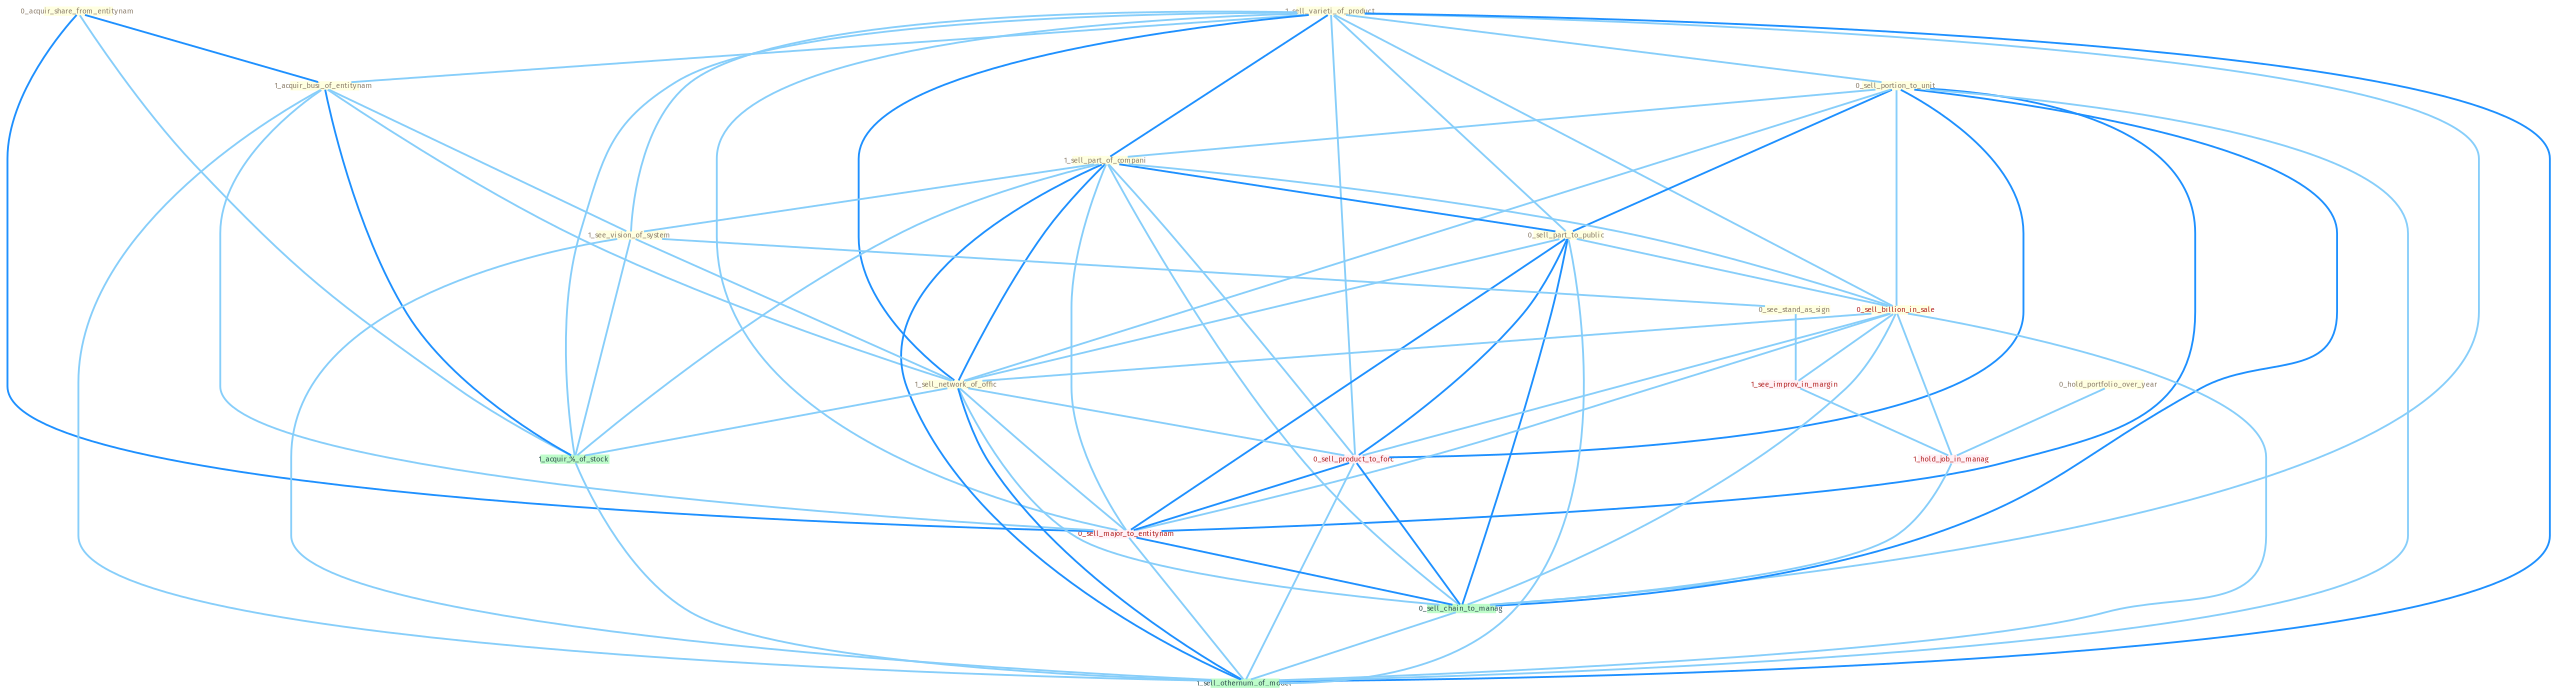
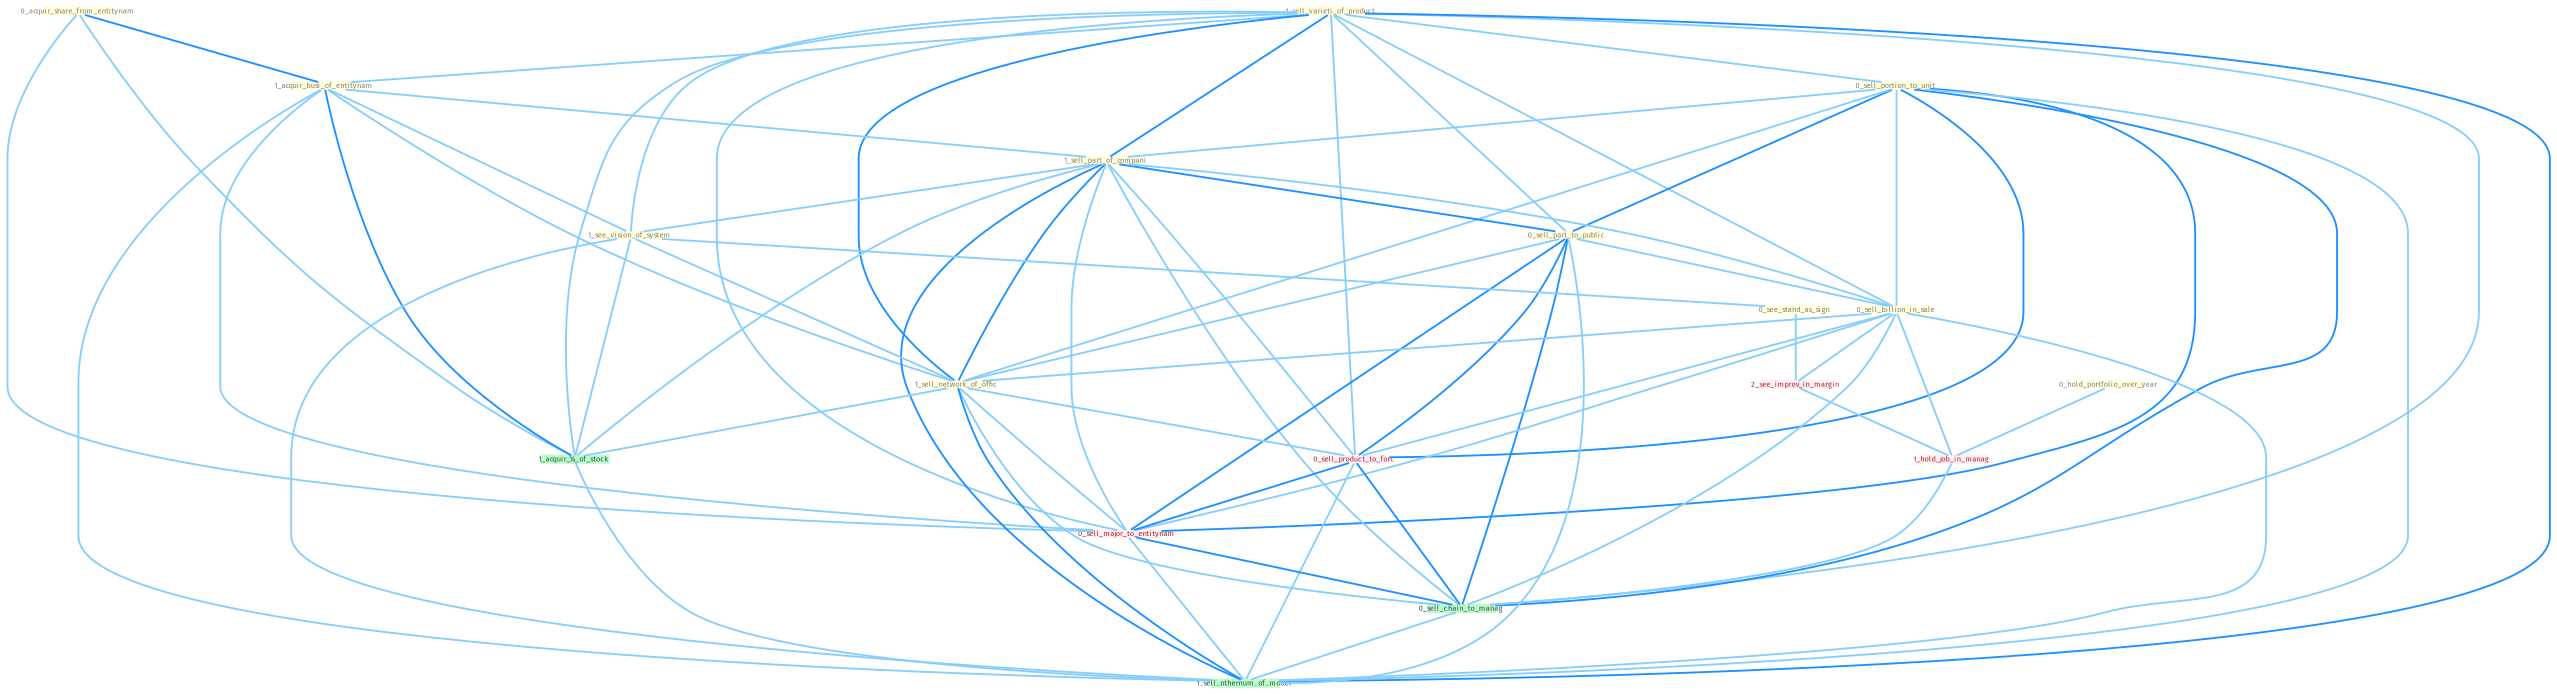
edge "1_acquir_busi_of_entitynam" -- "1_sell_part_of_compani": added
node "0_sell_billion_in_sale": fontcolor #b22222 -> #8b7d6b
node "1_see_improv_in_margin": label "1_see_improv_in_margin" -> "2_see_improv_in_margin"
edge "0_acquir_share_from_entitynam" -- "0_sell_major_to_entitynam": color #1e90ff -> #87cefa
